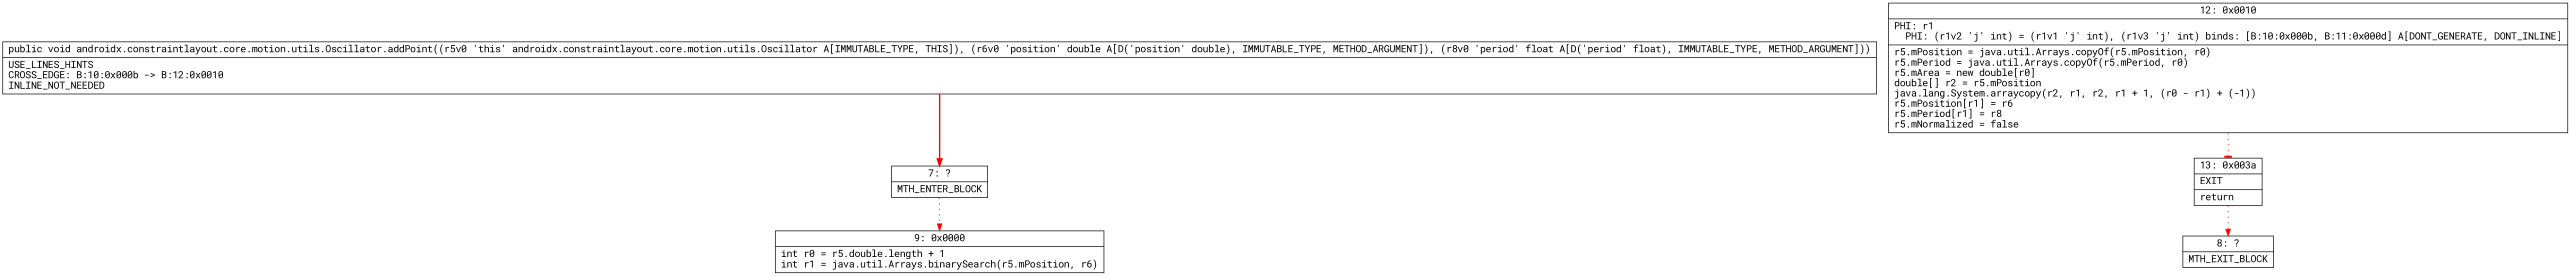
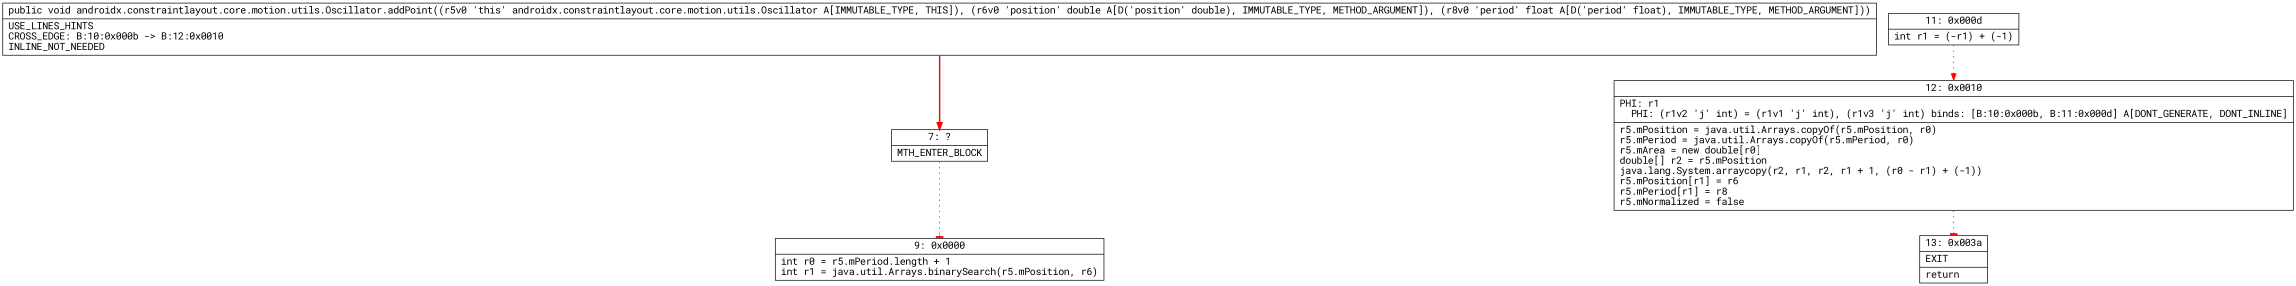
node "11: 0x000d": added
edge "7: ?" -> "9: 0x0000": arrowhead normal -> tee
node "8: ?": removed
node "9: 0x0000": text "int r0 = r5.double.length + 1" -> "int r0 = r5.mPeriod.length + 1"
